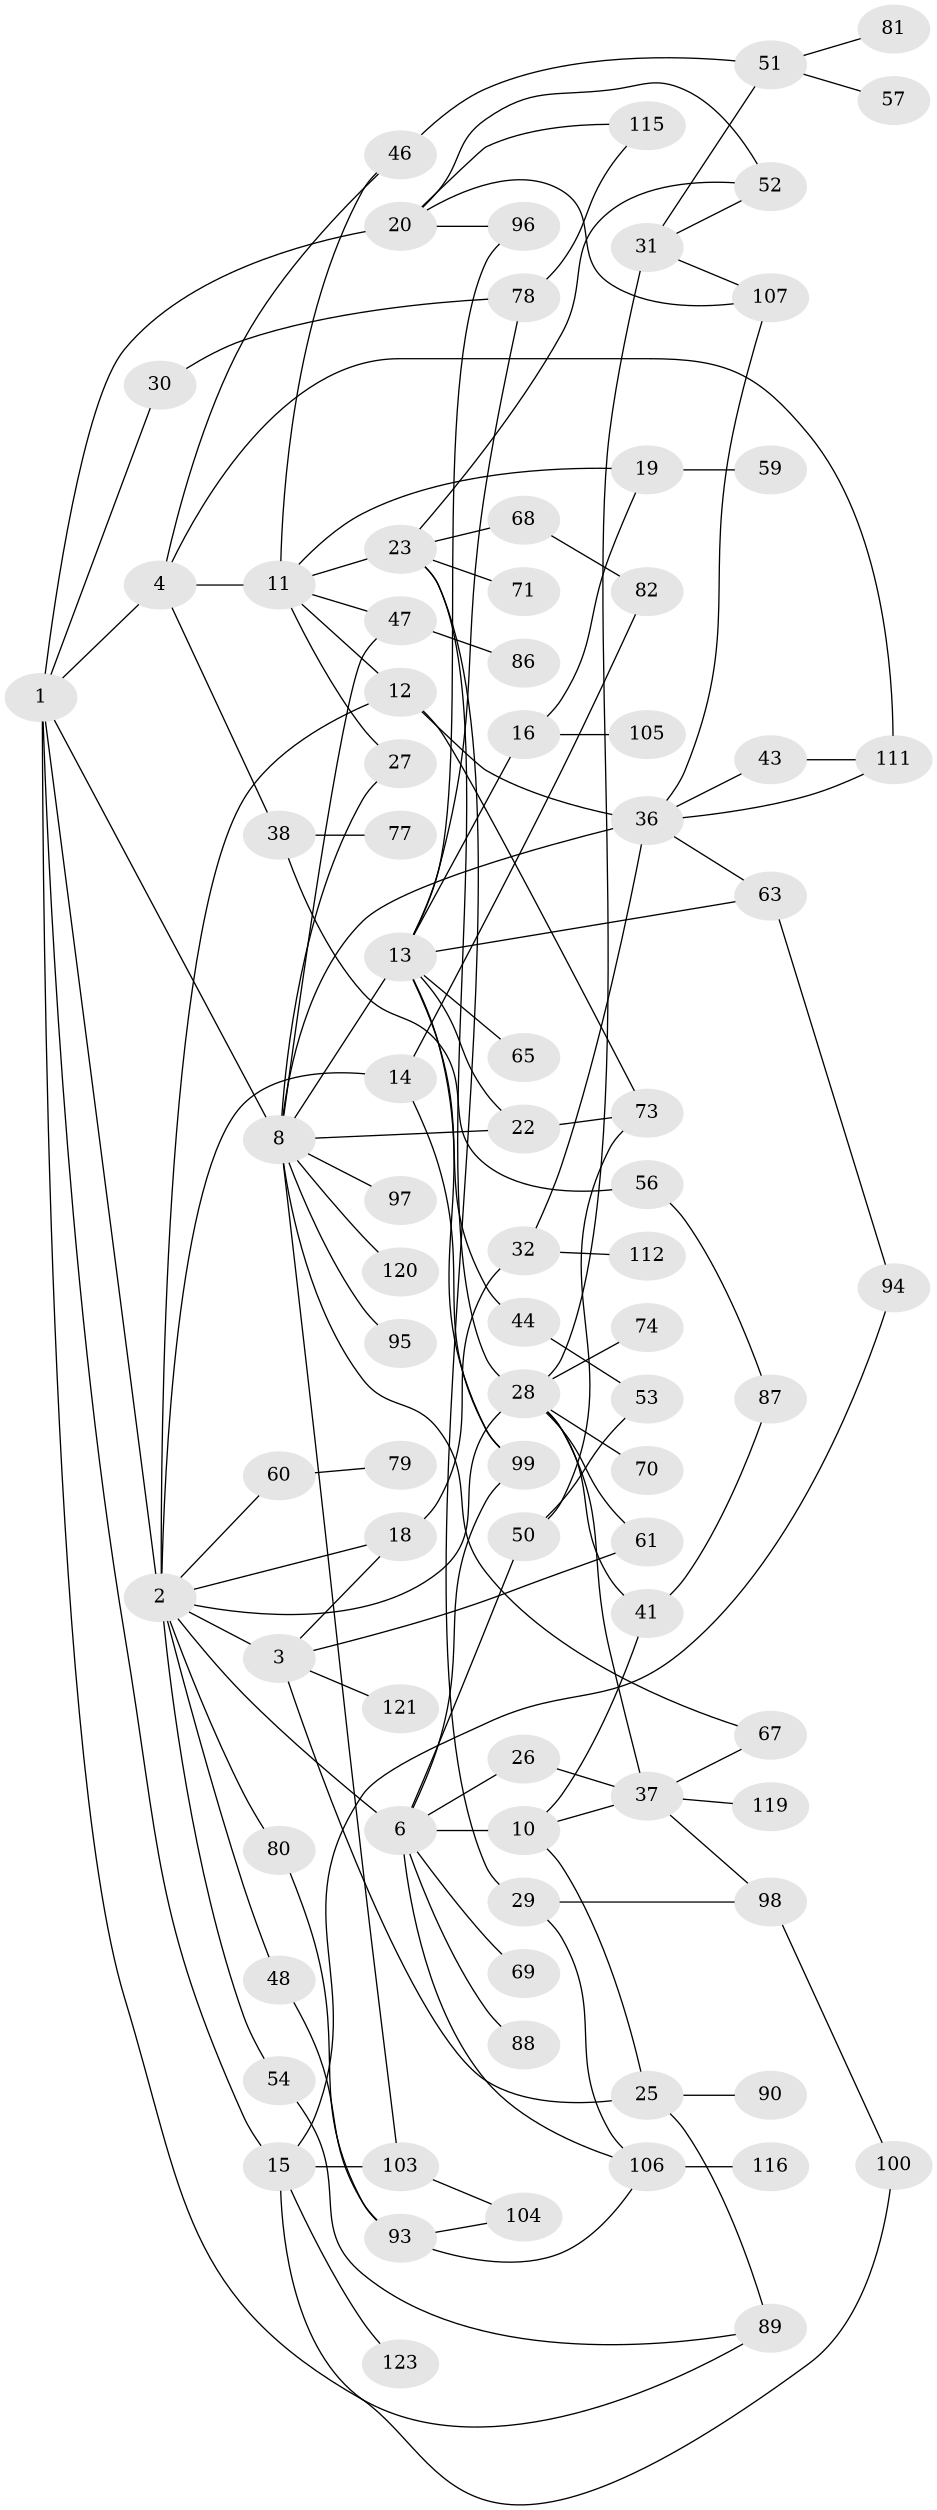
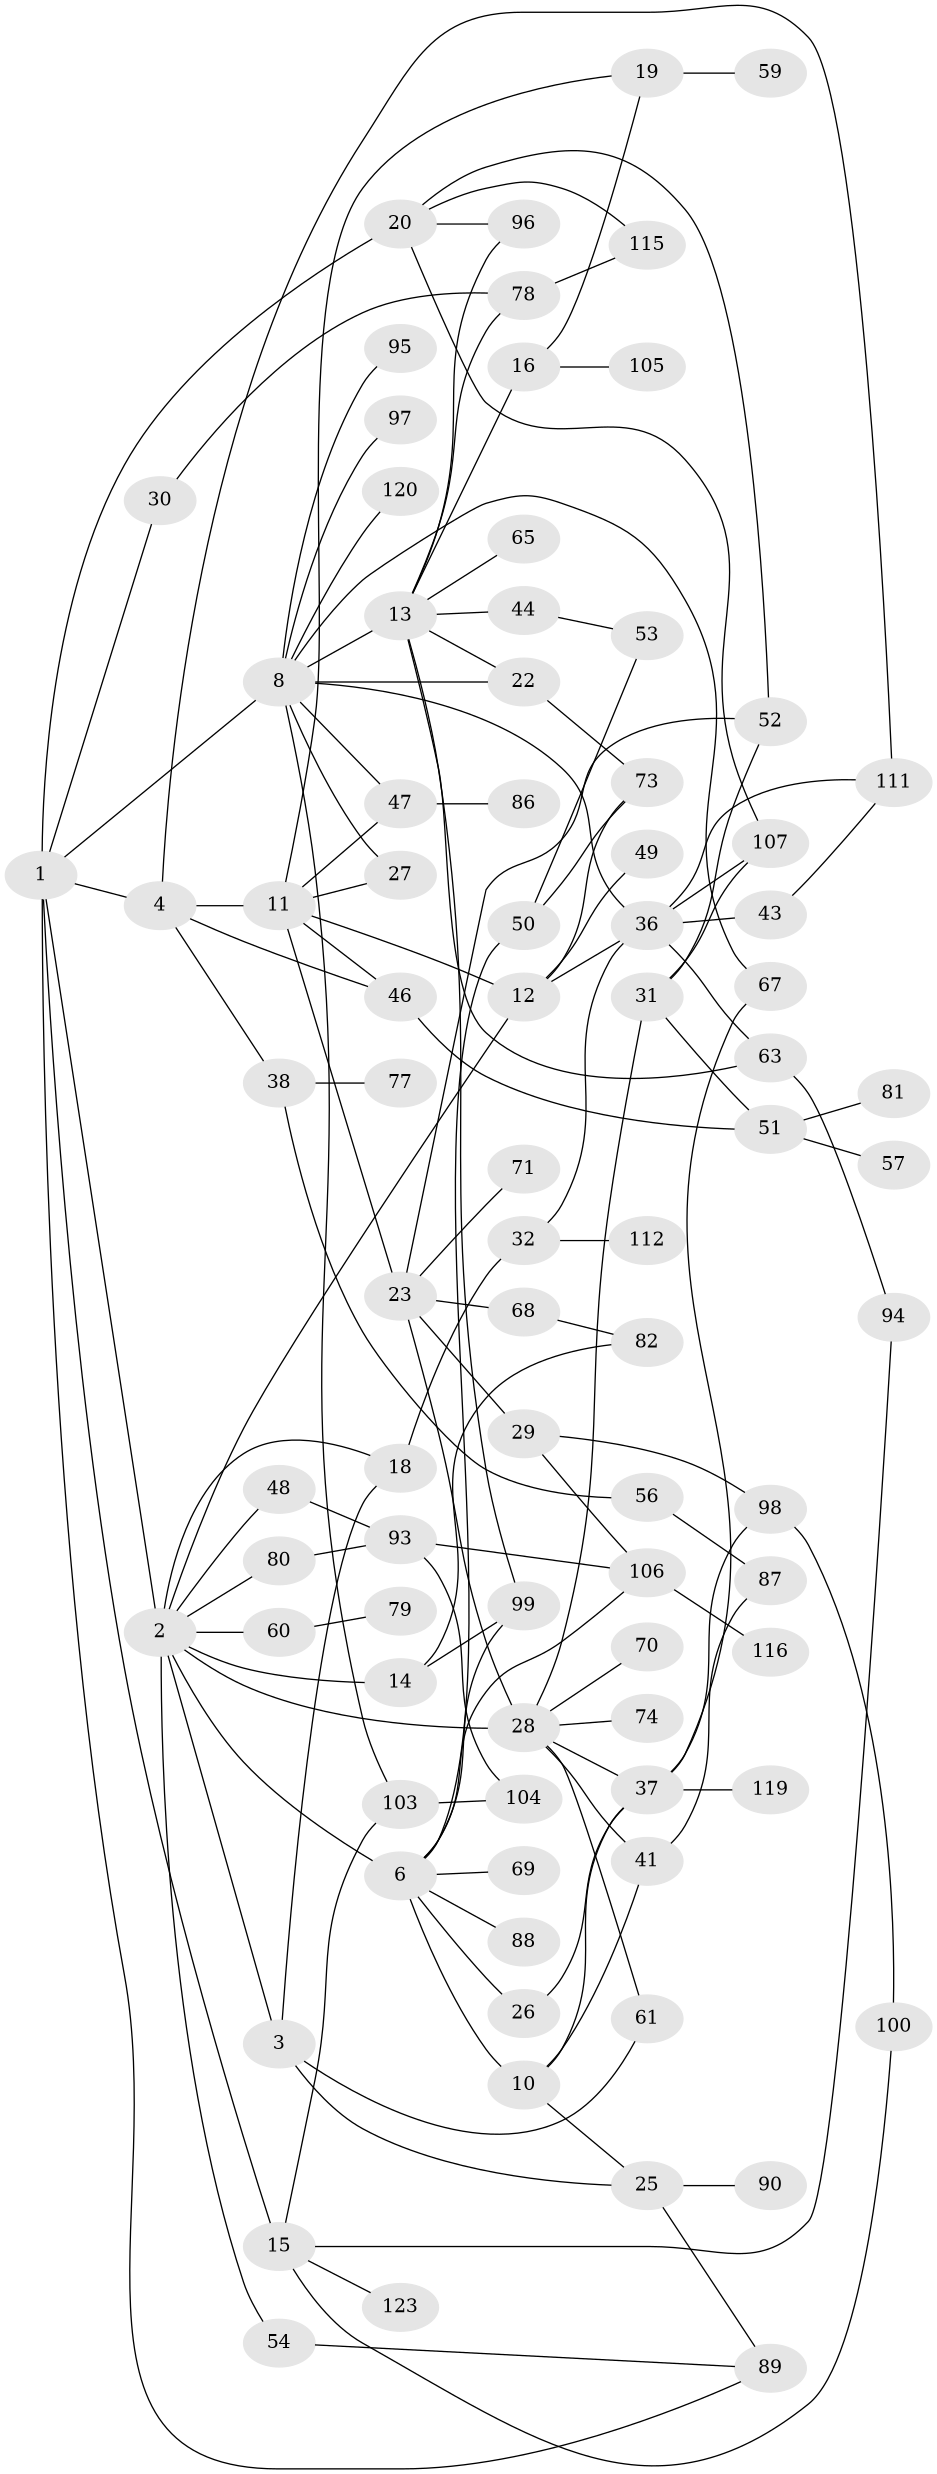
node "49": added
node "121": removed
